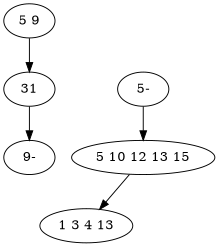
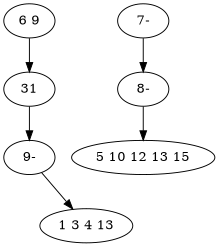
node "5 9": label "5 9" -> "6 9"
node "7-": added
node "5-": label "5-" -> "8-"
edge "5 10 12 13 15" -> "1 3 4 13": now "9-" -> "1 3 4 13"
